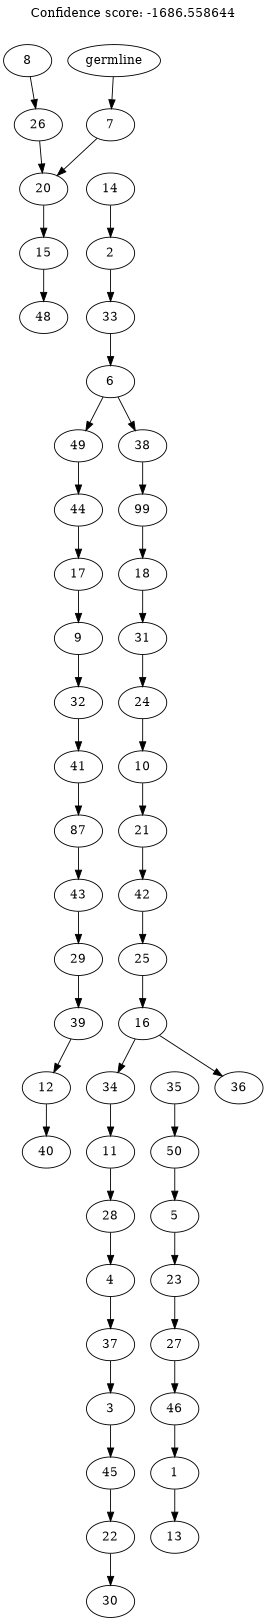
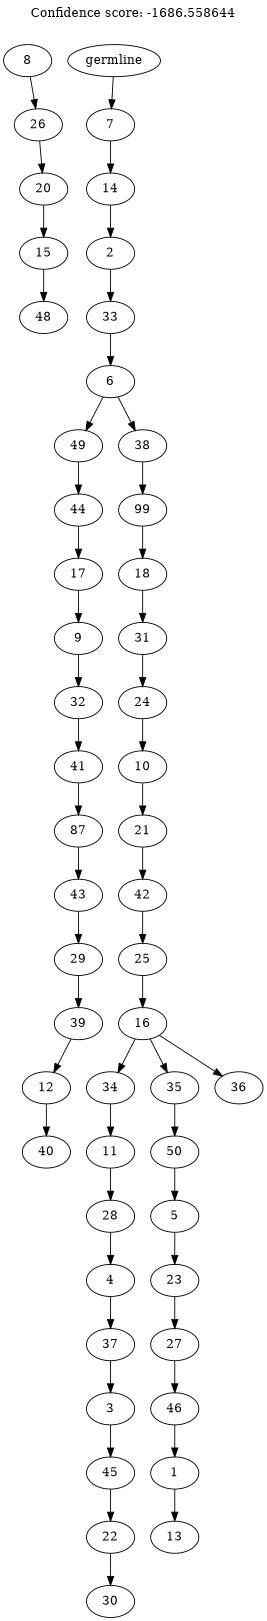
edge "7" -> "20": now "7" -> "14"
edge "16" -> "35": added
